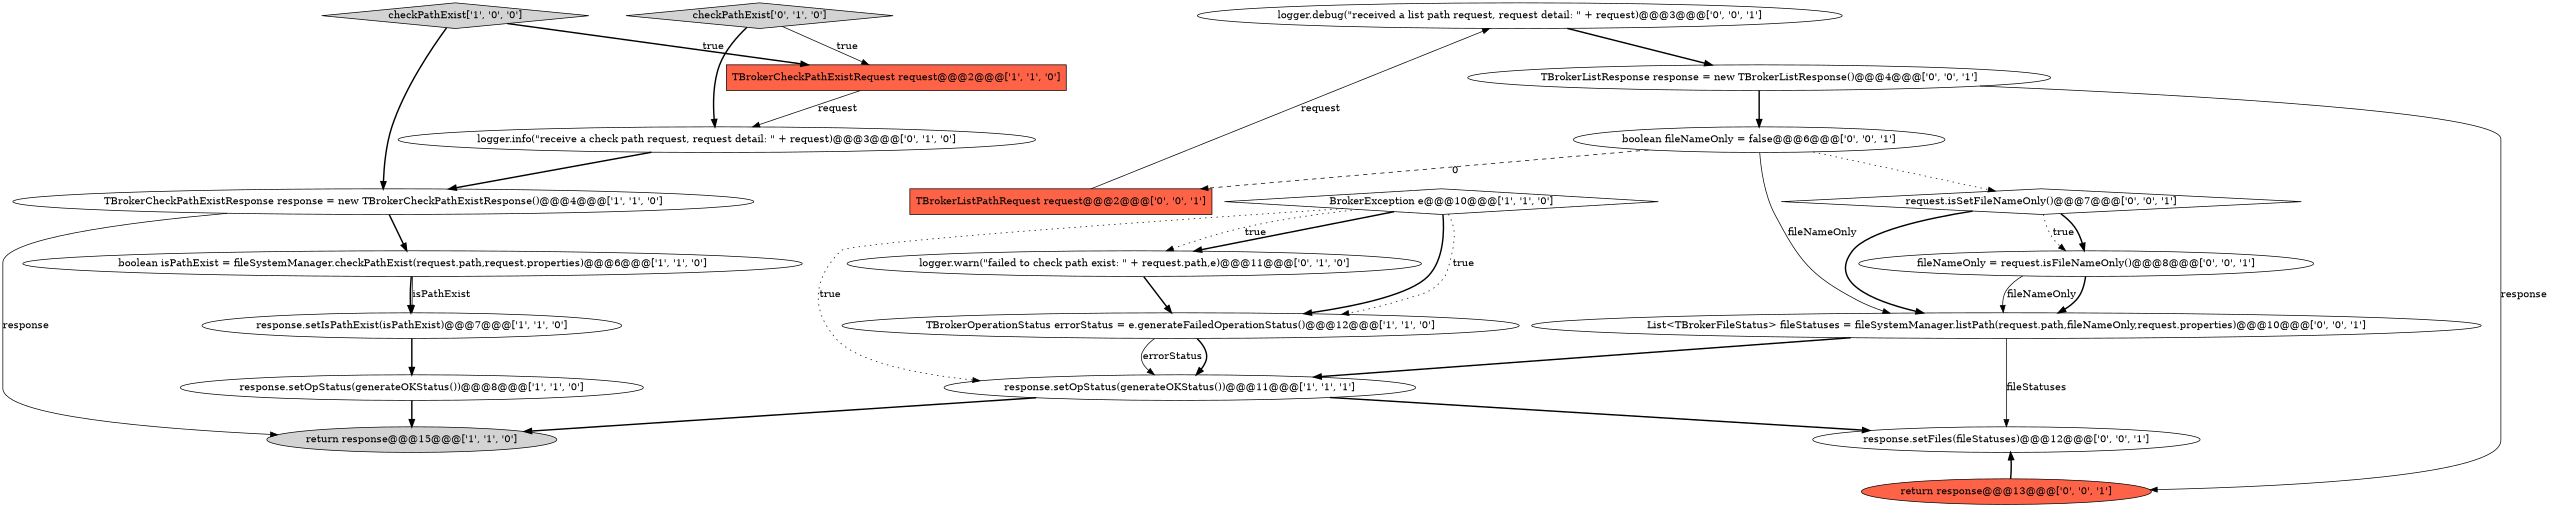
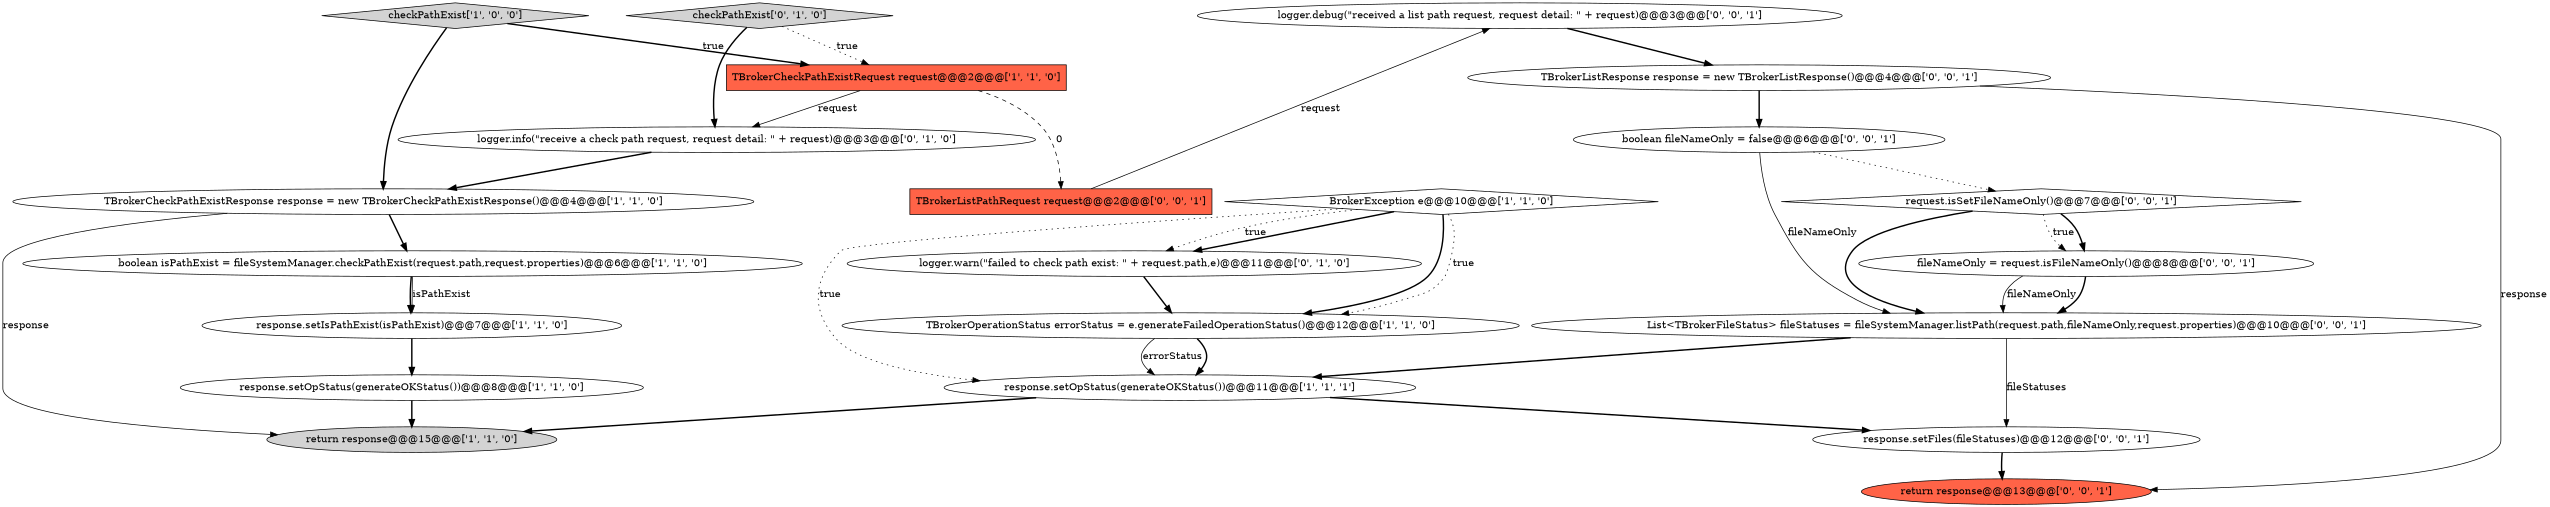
edge "checkPathExist['0', '1', '0']" -> "TBrokerCheckPathExistRequest request@@@2@@@['1', '1', '0']": style solid -> dotted
edge "boolean fileNameOnly = false@@@6@@@['0', '0', '1']" -> "TBrokerListPathRequest request@@@2@@@['0', '0', '1']": now "TBrokerCheckPathExistRequest request@@@2@@@['1', '1', '0']" -> "TBrokerListPathRequest request@@@2@@@['0', '0', '1']"
edge "return response@@@13@@@['0', '0', '1']" -> "response.setFiles(fileStatuses)@@@12@@@['0', '0', '1']": reversed
